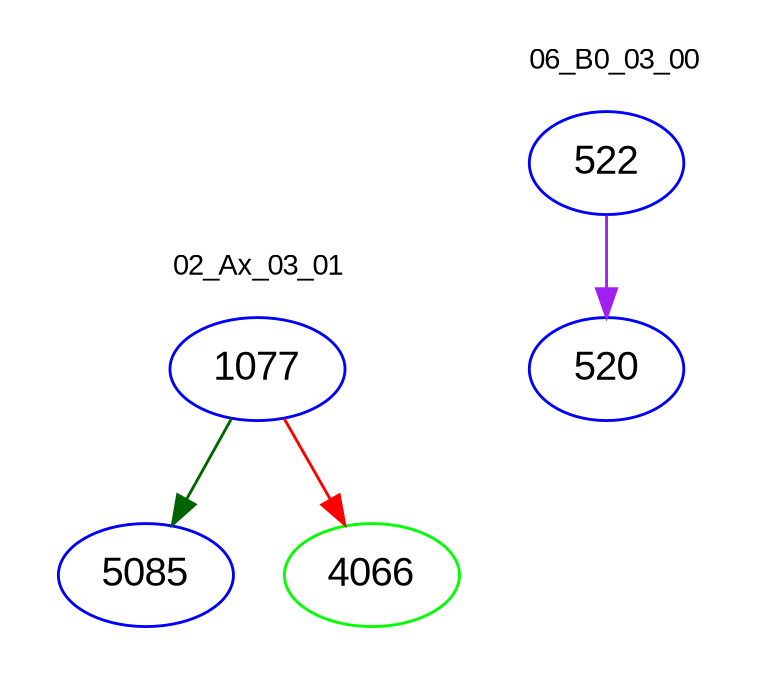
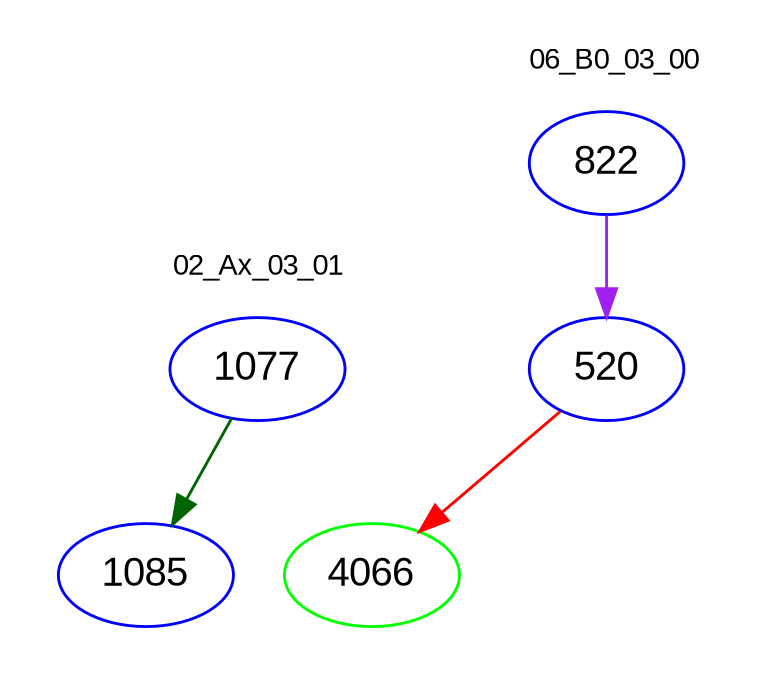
node "522": label "522" -> "822"
edge "1077" -> "4066": now "520" -> "4066"
node "5085": label "5085" -> "1085"
